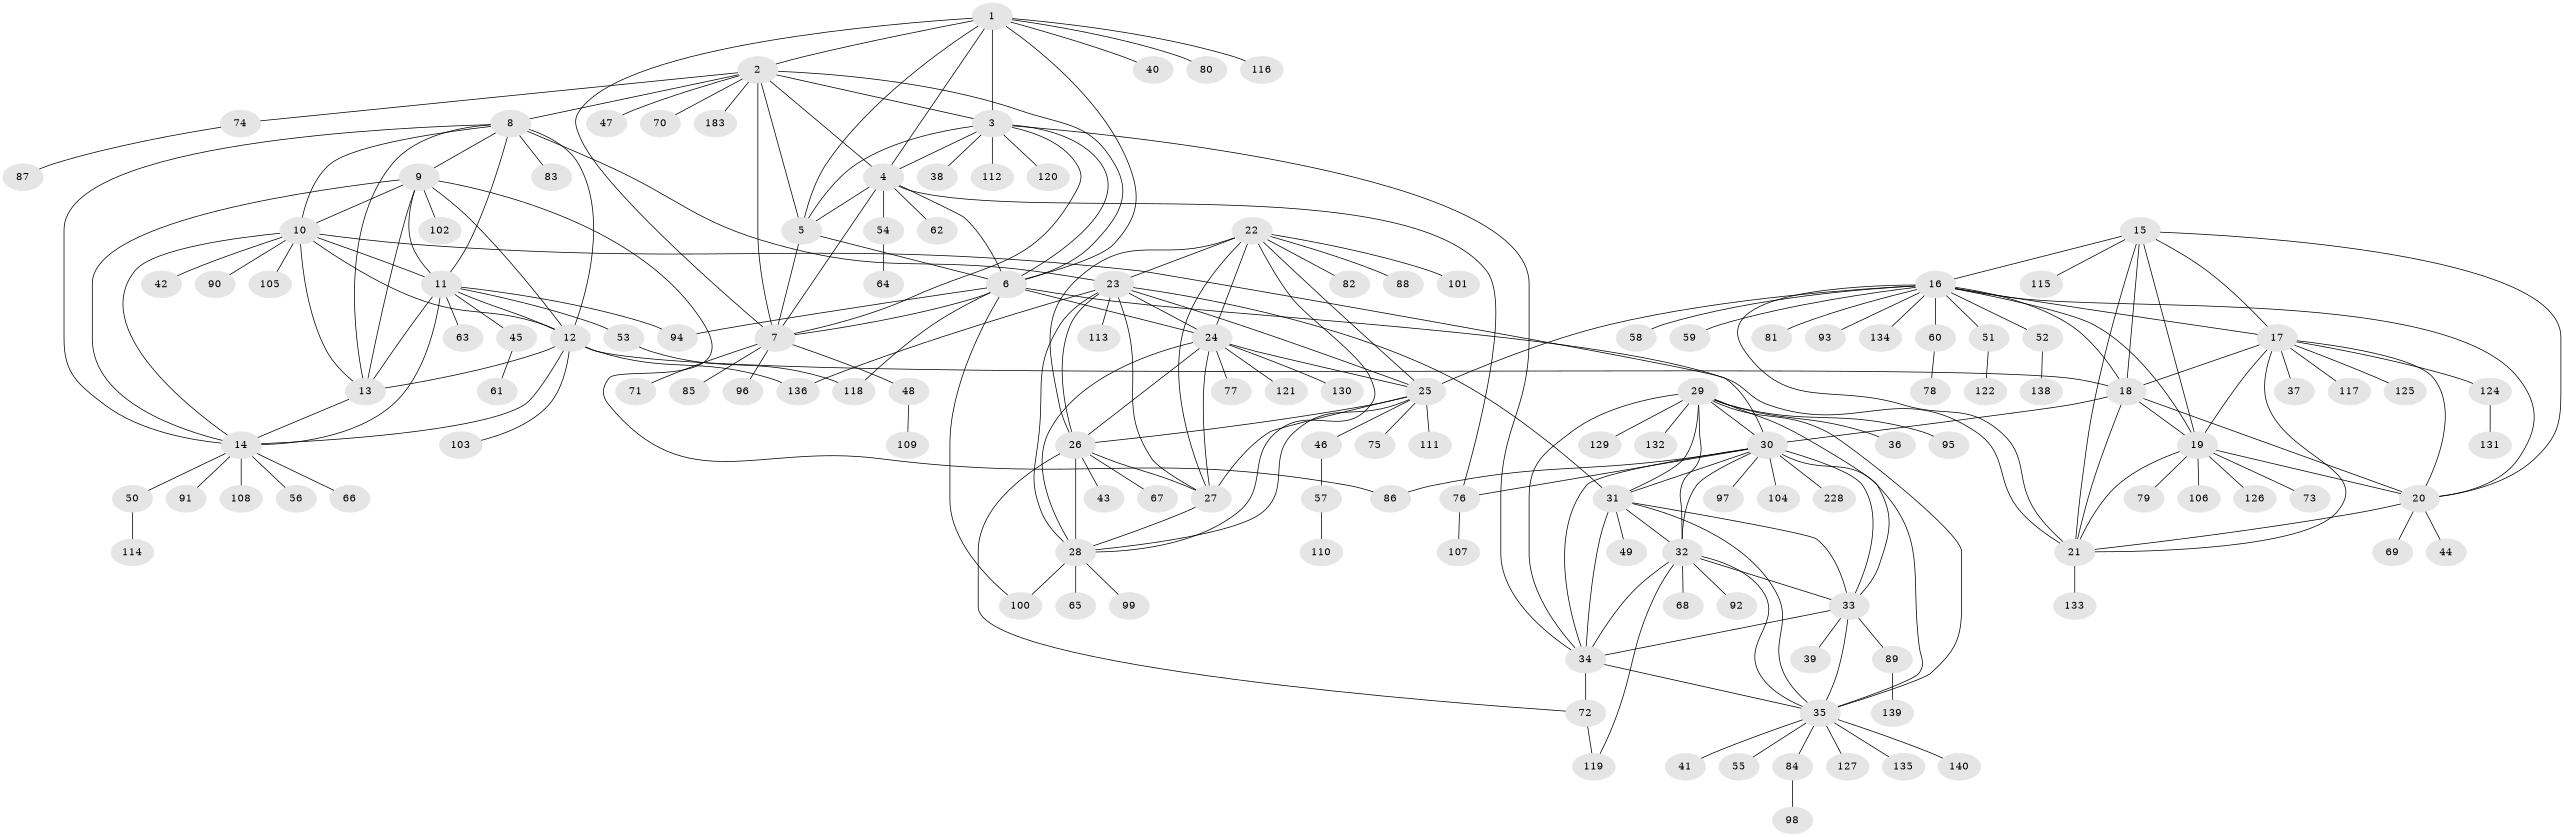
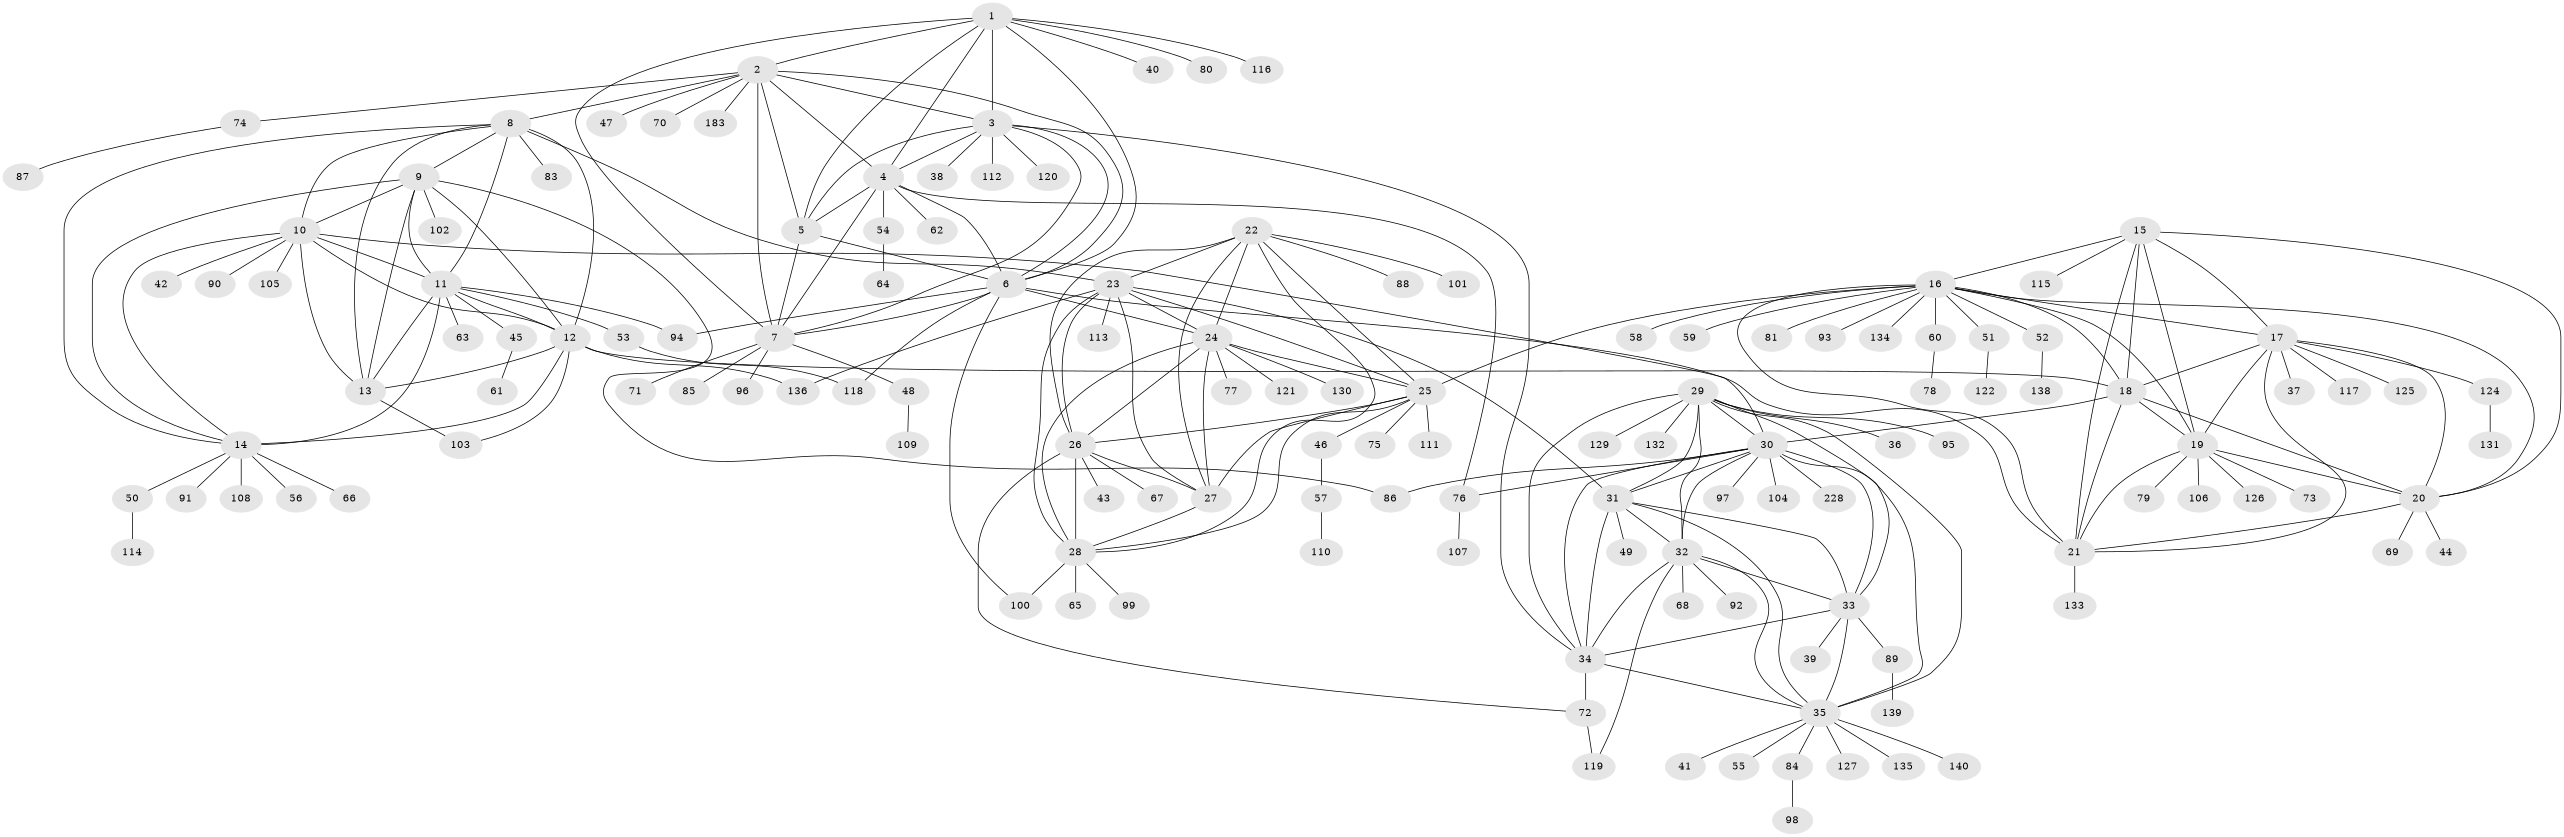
node "82": removed
edge "13" -- "14": now "13" -- "103"
